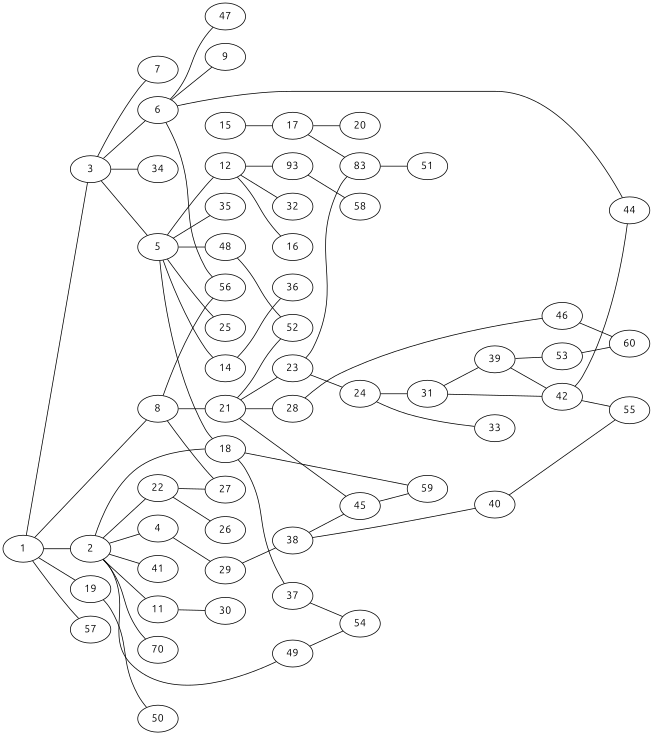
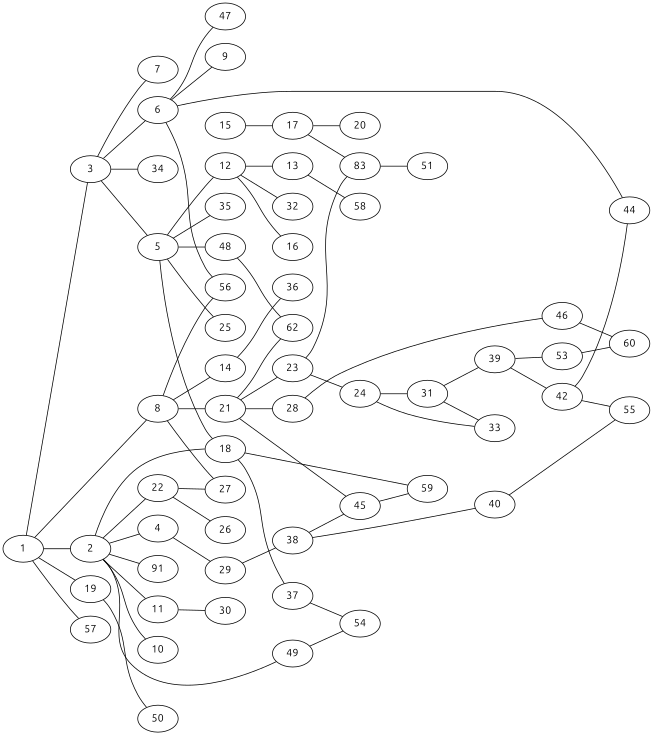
node "93": label "93" -> "13"
edge "5" -- "14": now "8" -- "14"
node "52": label "52" -> "62"
edge "31" -- "42": now "31" -- "33"
node "41": label "41" -> "91"
node "70": label "70" -> "10"
